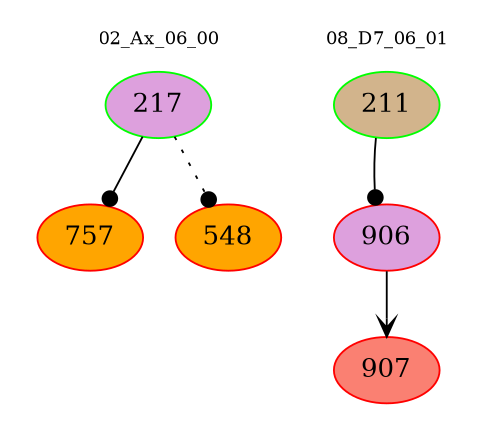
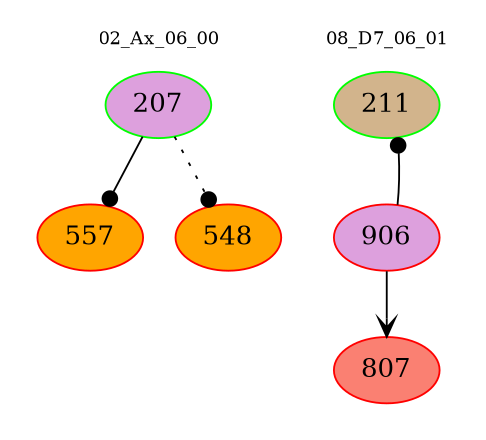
node "217": label "217" -> "207"
edge "211" -> "906": reversed
node "757": label "757" -> "557"
node "907": label "907" -> "807"
